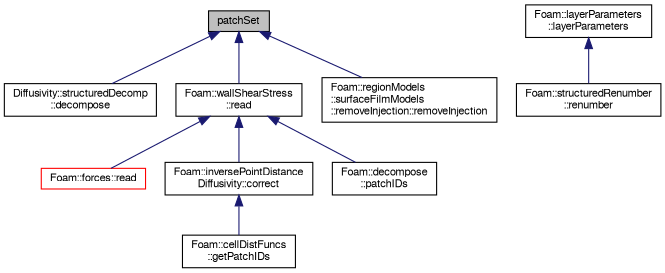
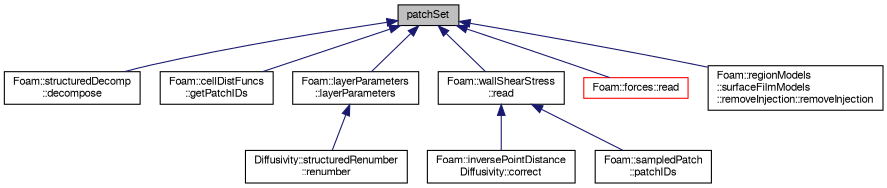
edge "Foam::layerParameters ::layerParameters" -> "patchSet": added
node "Diffusivity::structuredDecomp ::decompose": label "Diffusivity::structuredDecomp ::decompose" -> "Foam::structuredDecomp ::decompose"
node "Foam::structuredRenumber ::renumber": label "Foam::structuredRenumber ::renumber" -> "Diffusivity::structuredRenumber ::renumber"
edge "Foam::forces::read" -> "Foam::wallShearStress ::read": now "Foam::forces::read" -> "patchSet"
node "Foam::decompose ::patchIDs": label "Foam::decompose ::patchIDs" -> "Foam::sampledPatch ::patchIDs"
edge "Foam::cellDistFuncs ::getPatchIDs" -> "Foam::inversePointDistance Diffusivity::correct": now "Foam::cellDistFuncs ::getPatchIDs" -> "patchSet"
